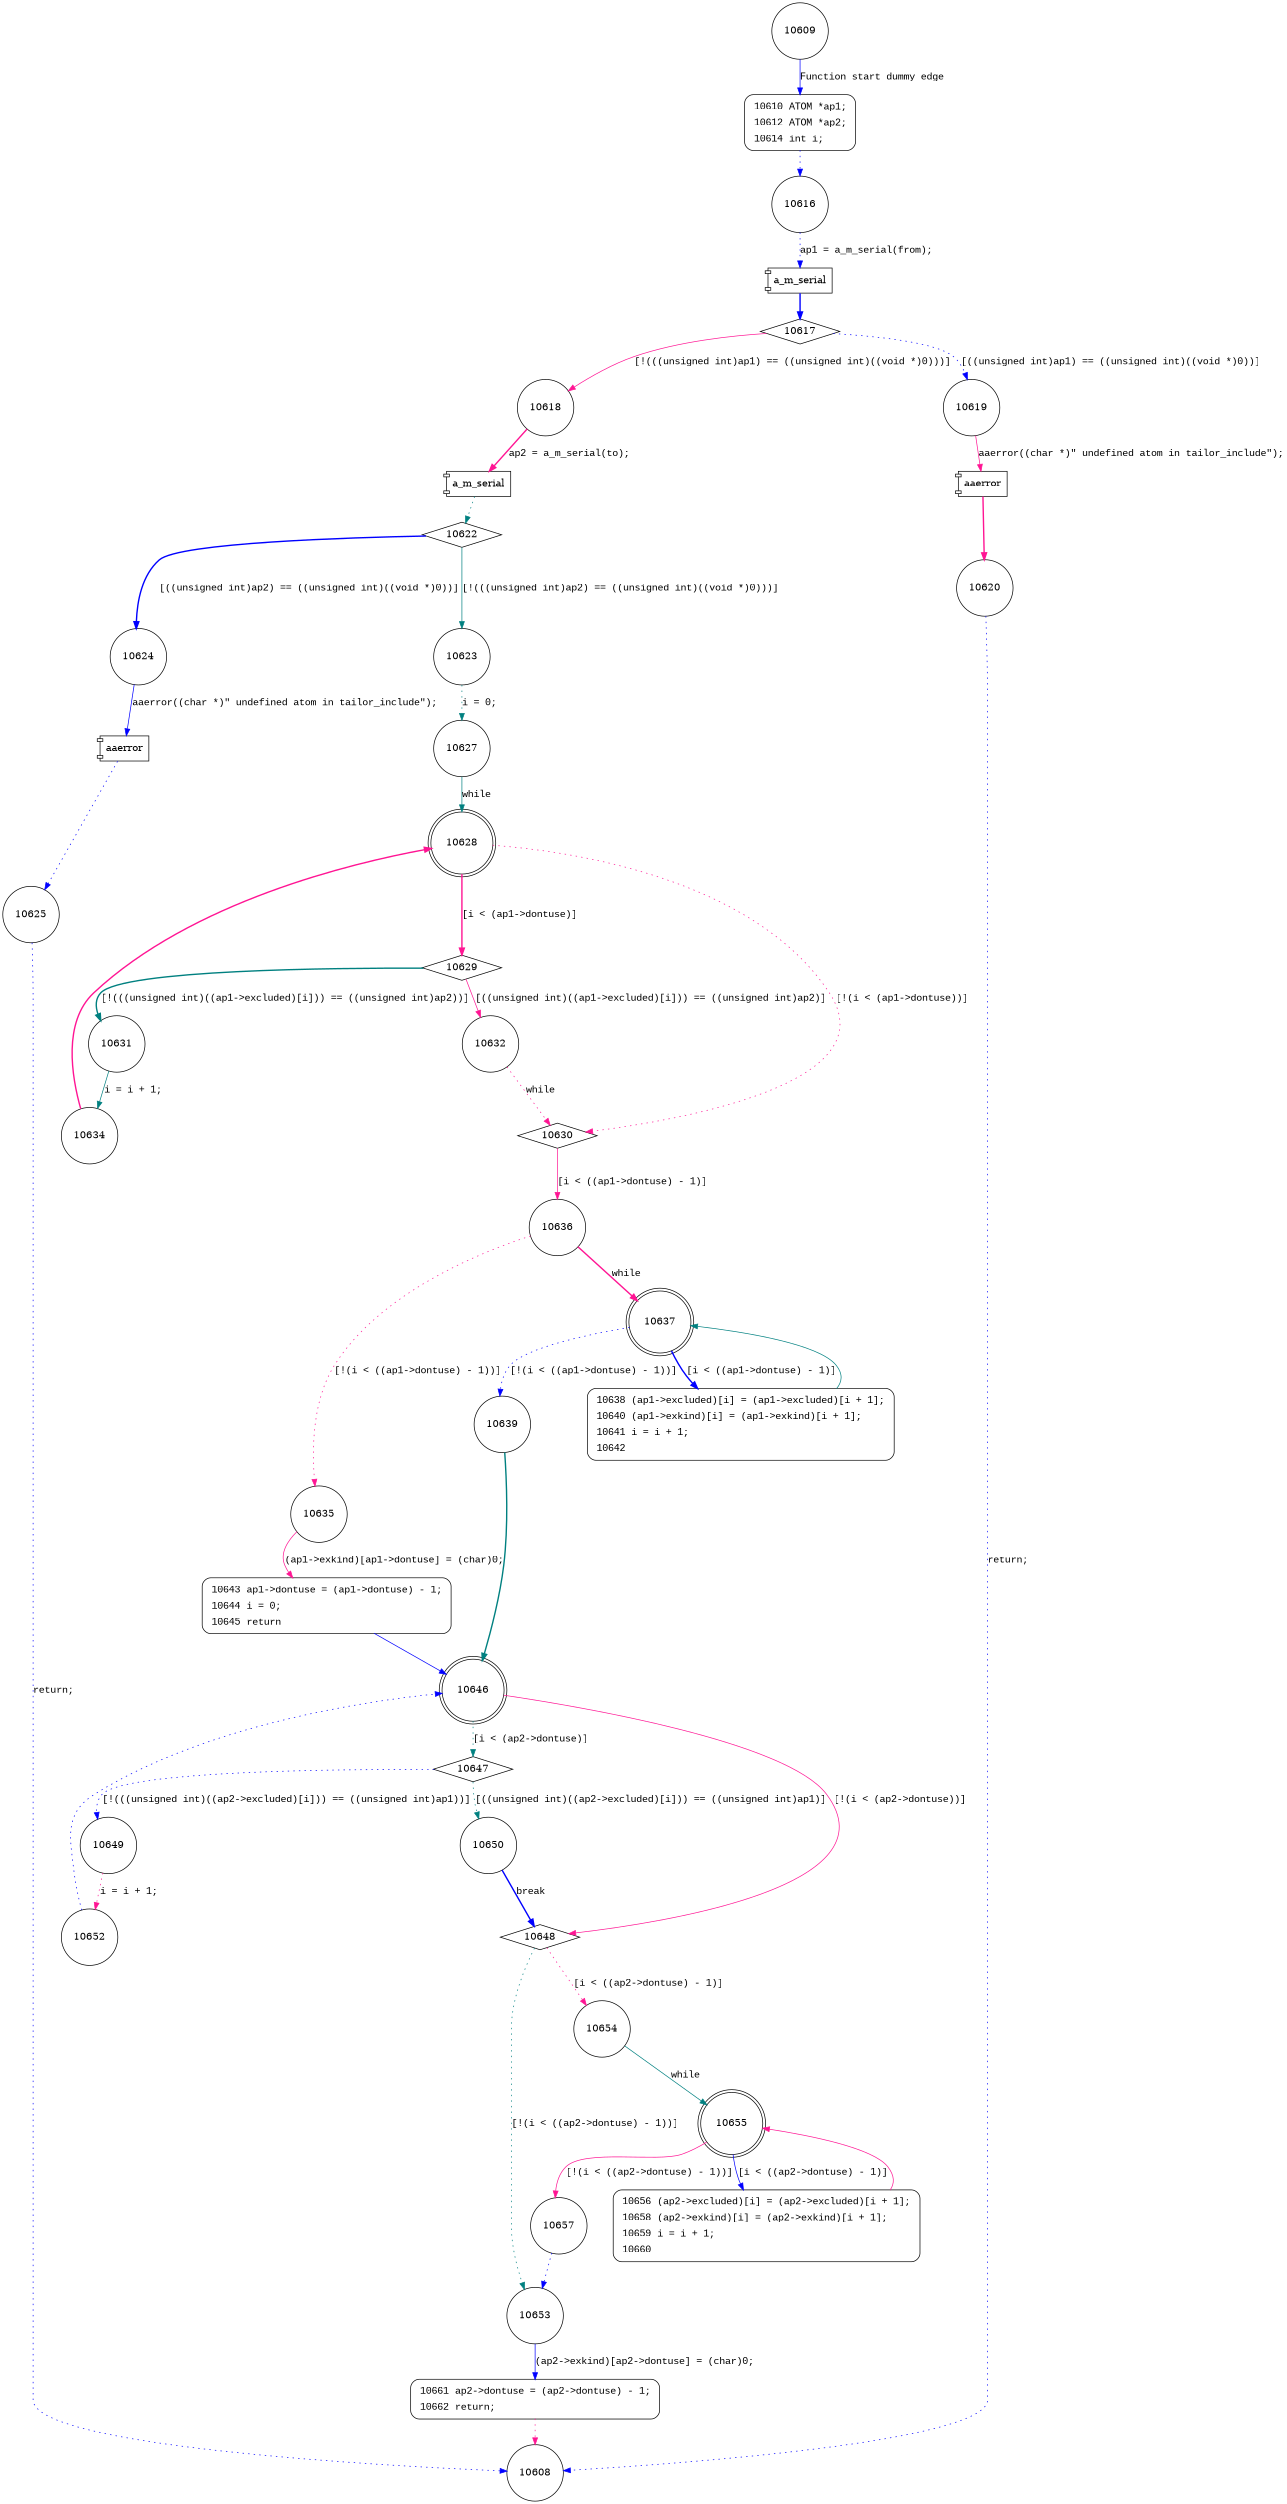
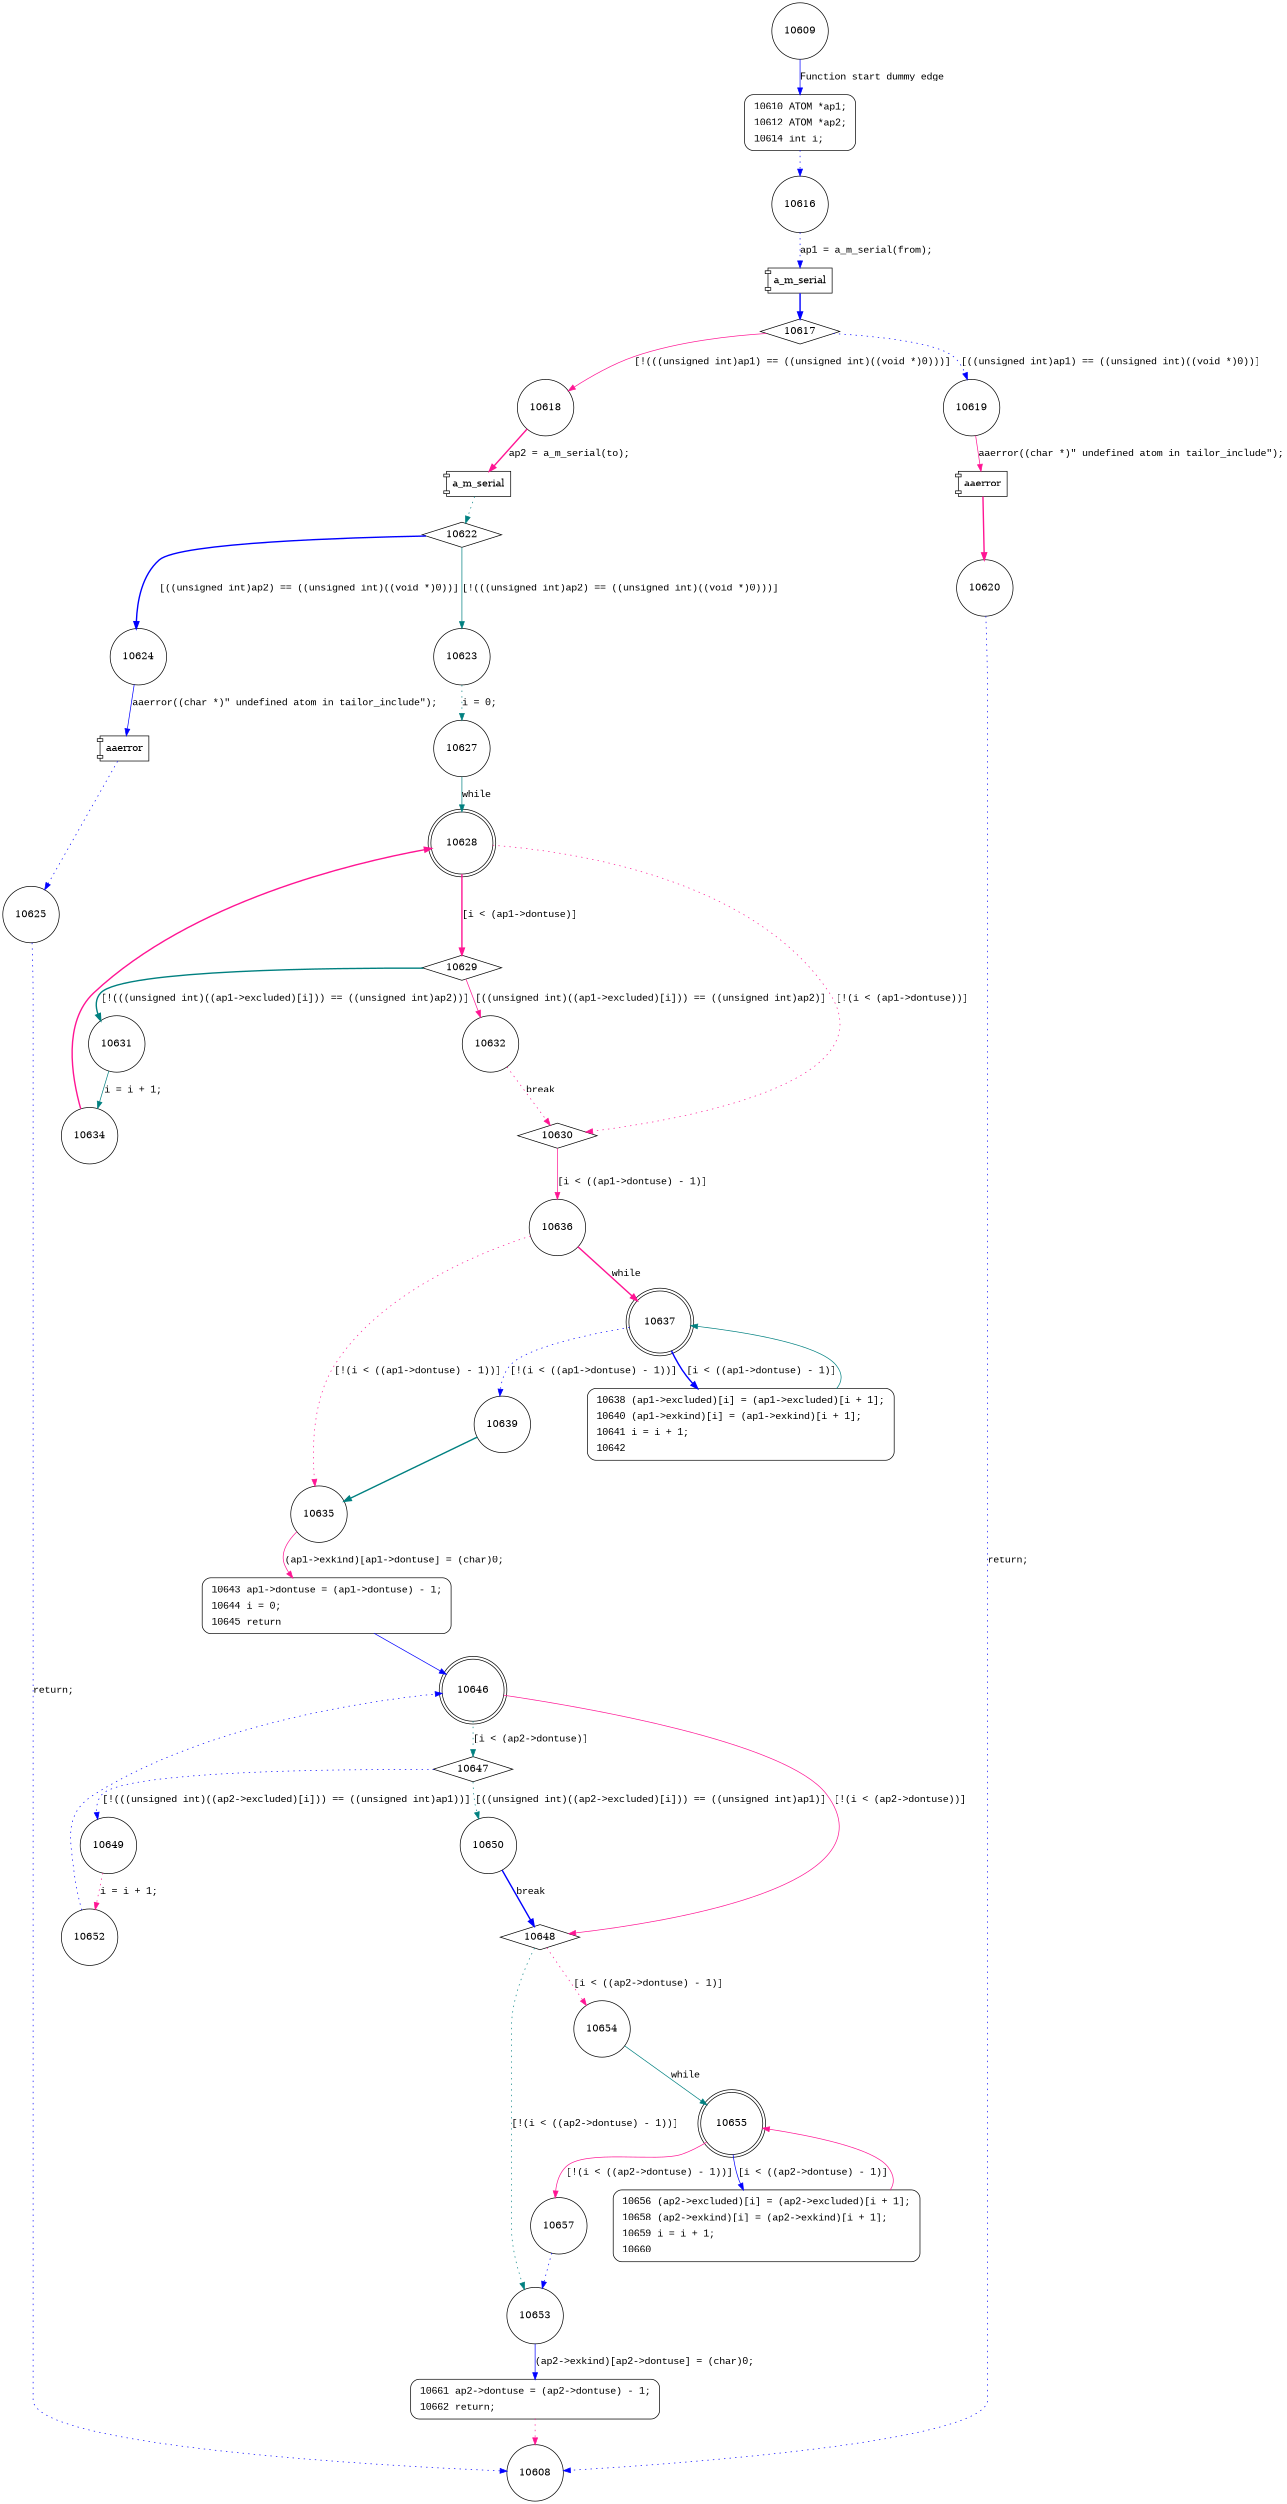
edge "10632" -> "10630": label "while" -> "break"
edge "10639" -> "10646": now "10639" -> "10635"
